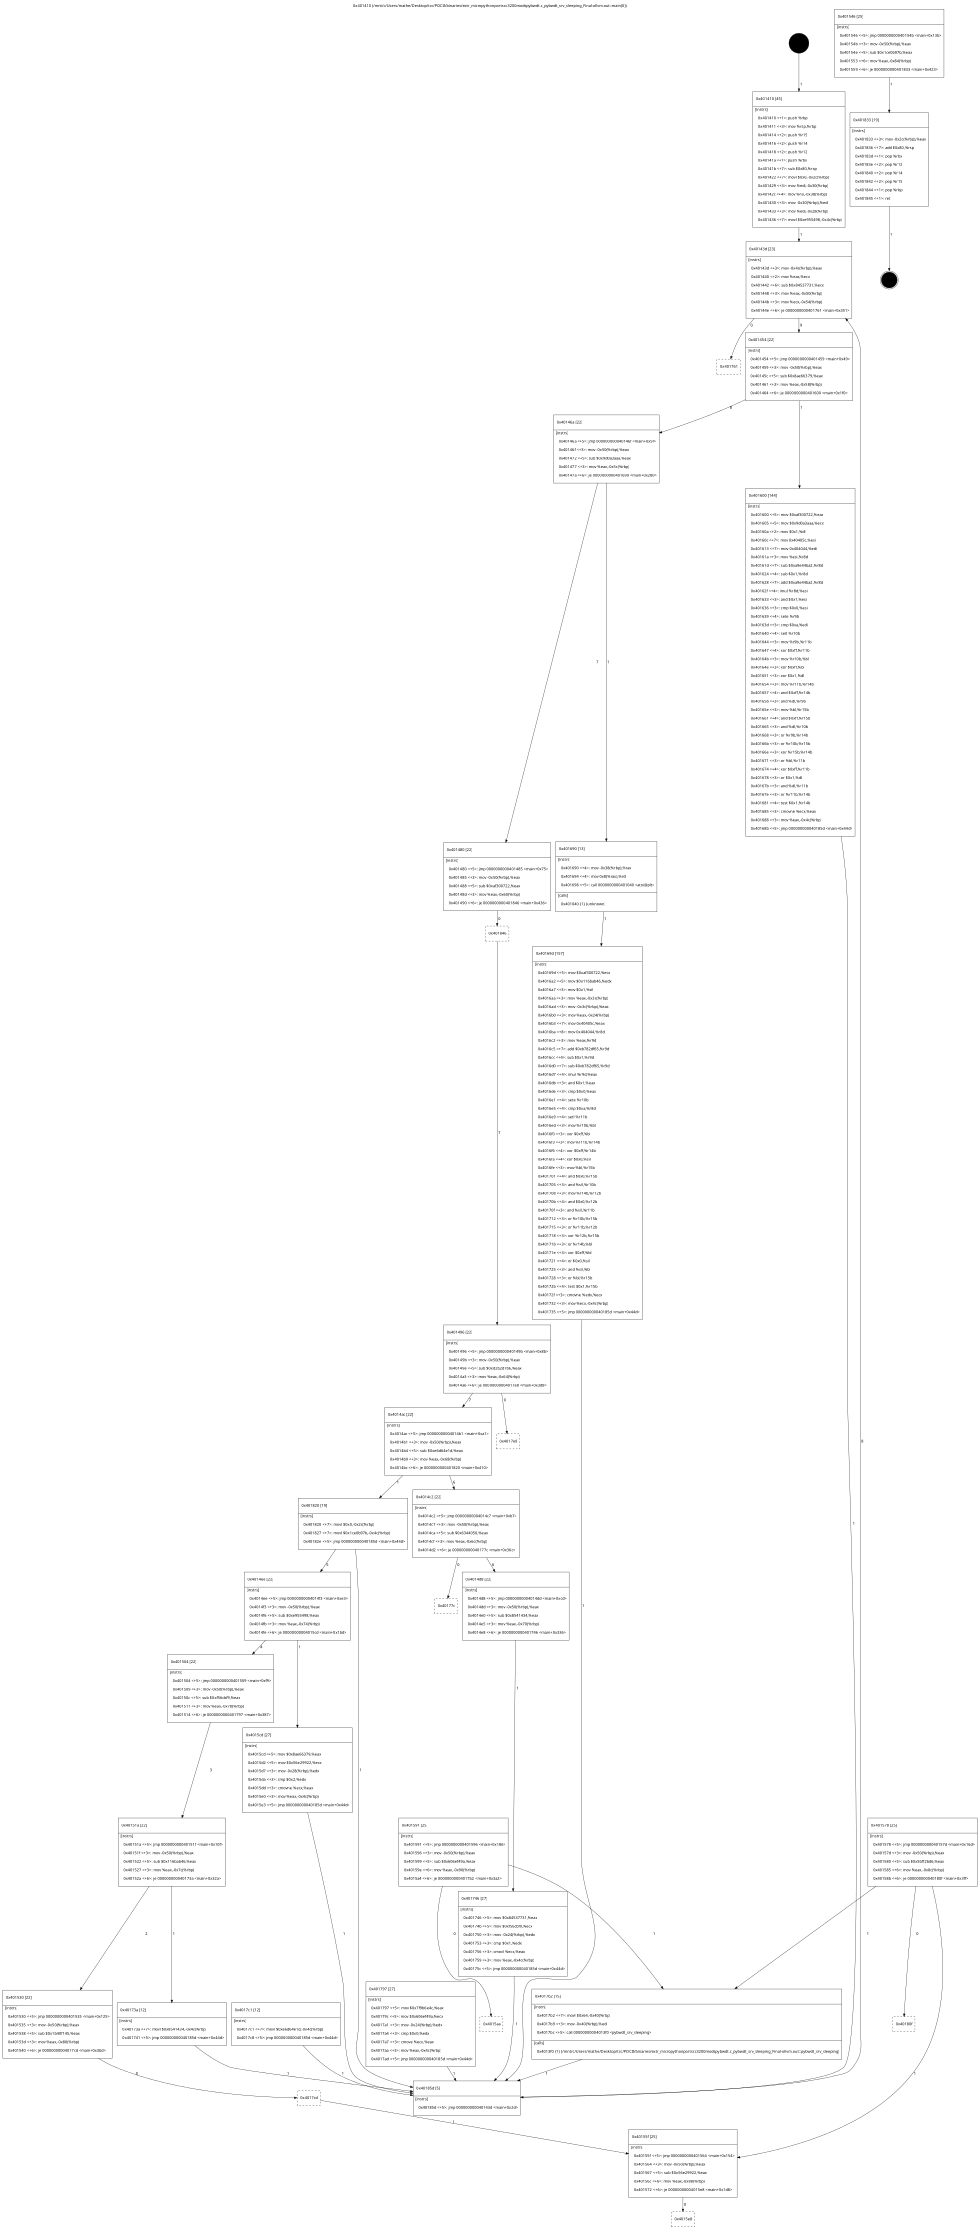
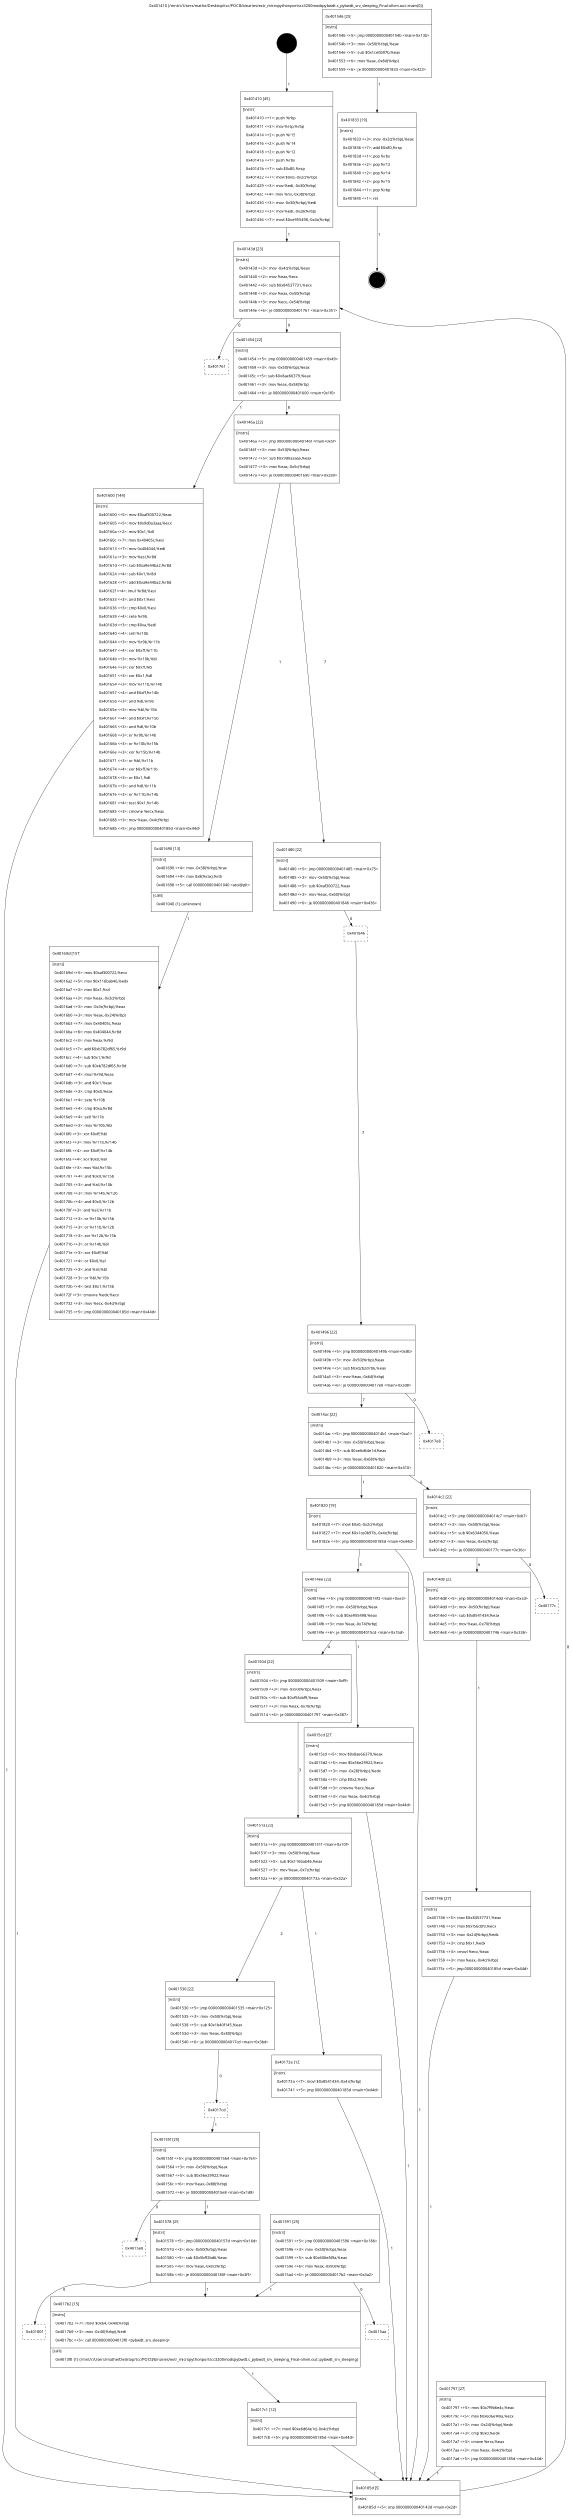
edge "0x4017b2 [15]" -> "0x40185d [5]": now "0x4017b2 [15]" -> "0x4017c1 [12]"
edge "0x401578 [25]" -> "0x40155f [25]": reversed
